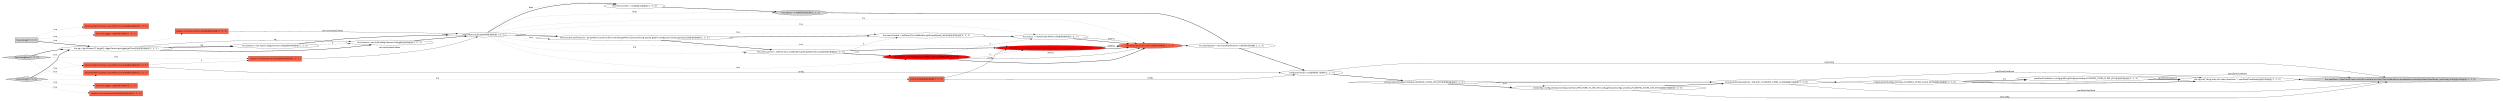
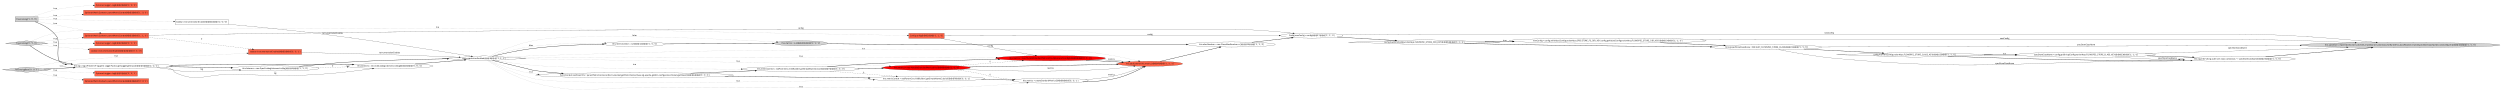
node "boolean instrumentationEnabled@@@2@@@['1', '0', '0']": fillcolor tomato -> white
node "Optional<Logger> log@@@2@@@['0', '0', '1']": added
